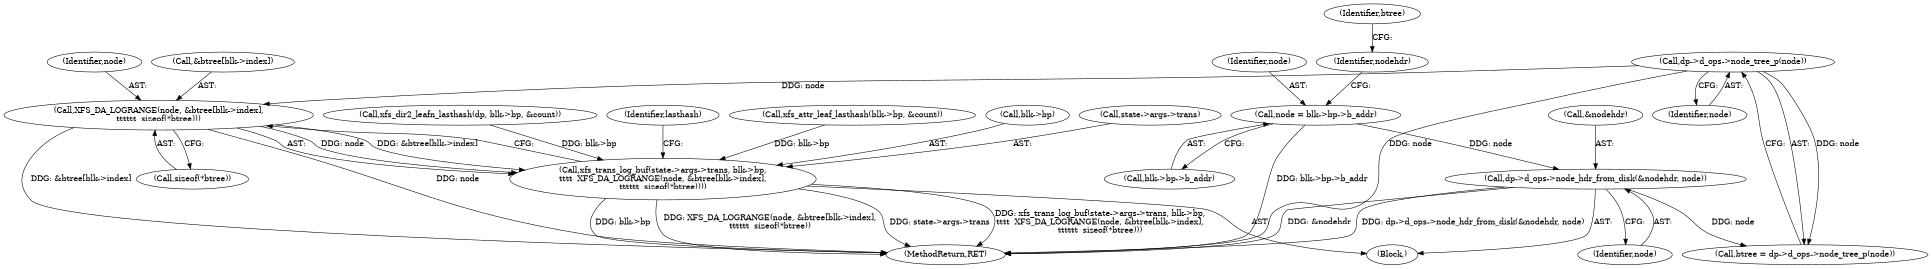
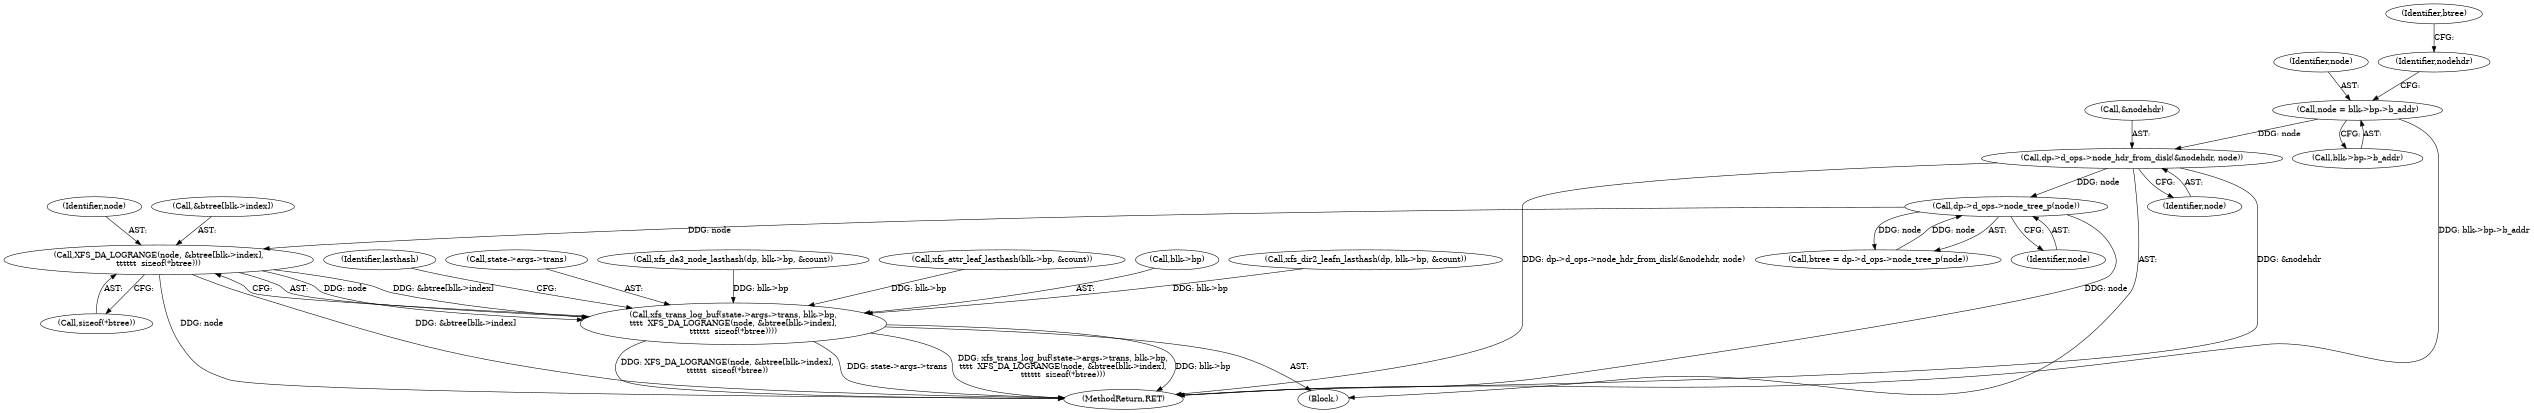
edge "(Call,btree = dp->d_ops->node_tree_p(node))" -> "(Call,dp->d_ops->node_tree_p(node))": label "CFG: " -> "DDG: node"
edge "(Call,dp->d_ops->node_hdr_from_disk(&nodehdr, node))" -> "(Call,btree = dp->d_ops->node_tree_p(node))": now "(Call,dp->d_ops->node_hdr_from_disk(&nodehdr, node))" -> "(Call,dp->d_ops->node_tree_p(node))"
node "(Call,xfs_da3_node_lasthash(dp, blk->bp, &count))": added
